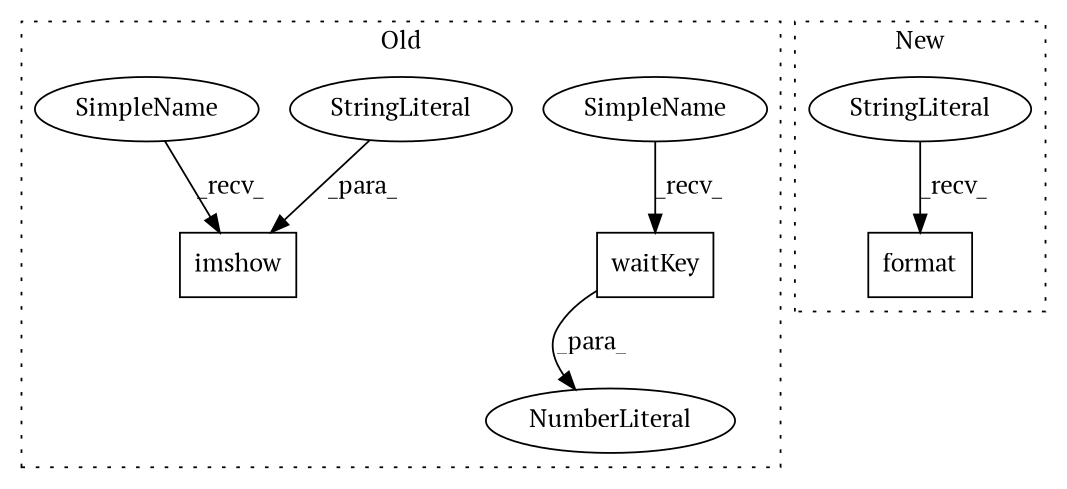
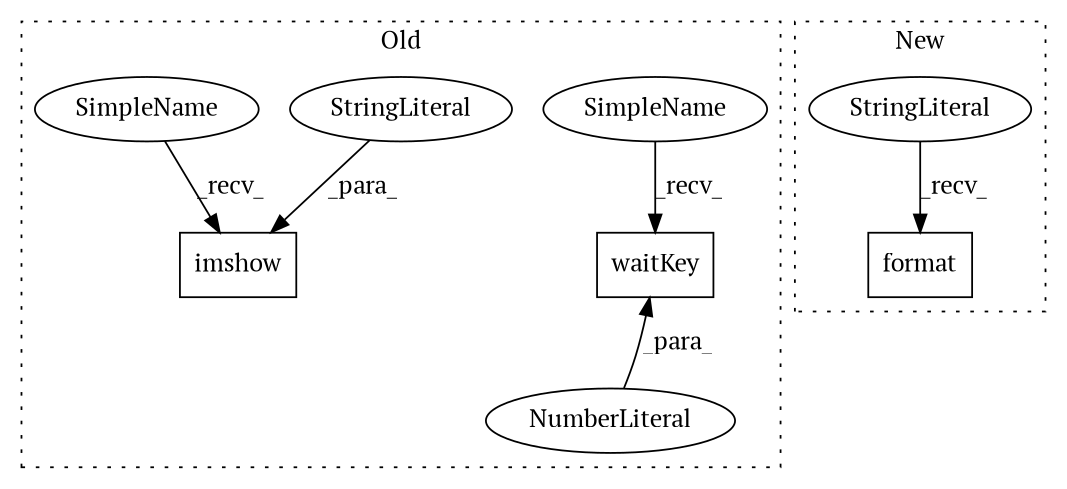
edge "waitKey" -> "NumberLiteral": reversed
